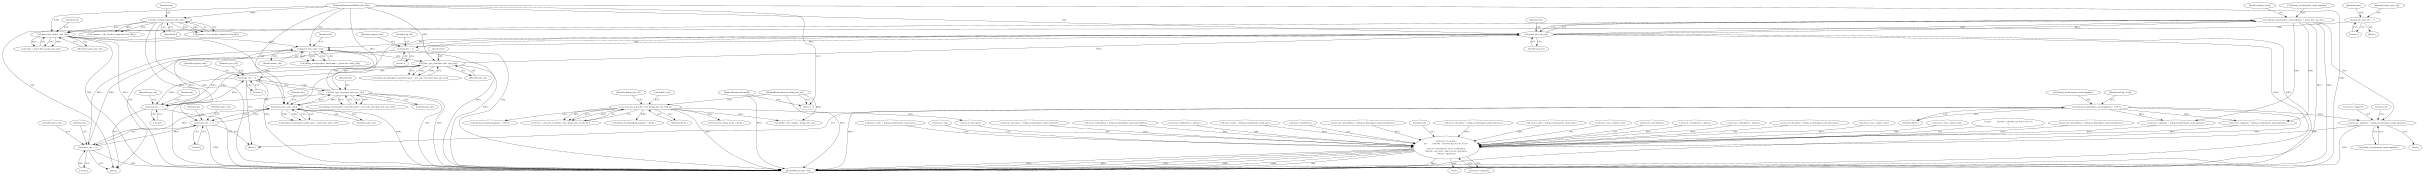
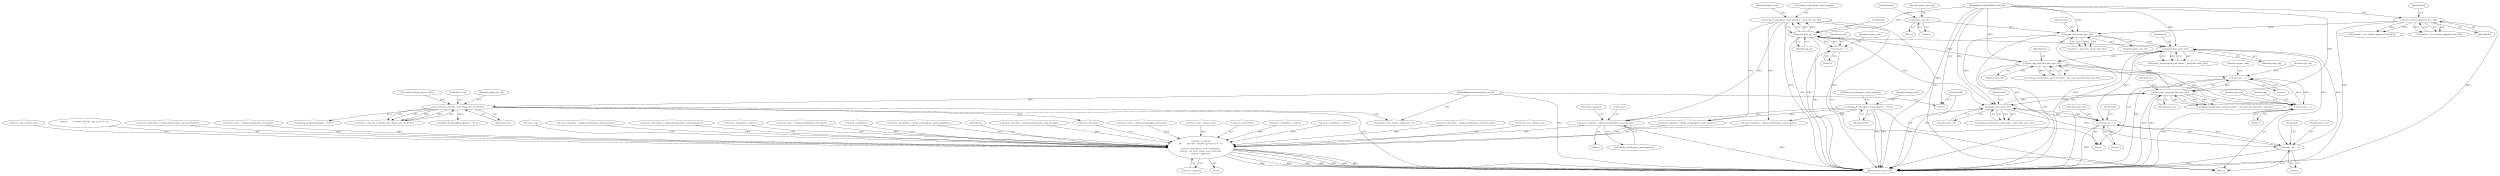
node "(MethodParameterIn,int MI)": label "(MethodParameterIn,int MI)" -> "(Block,int MI)"
edge "(Call,r_buf_get_at (binfile->buf, debug_info_off, NULL))" -> "(Call,*emitted_debug_locals = NULL)": reversed
